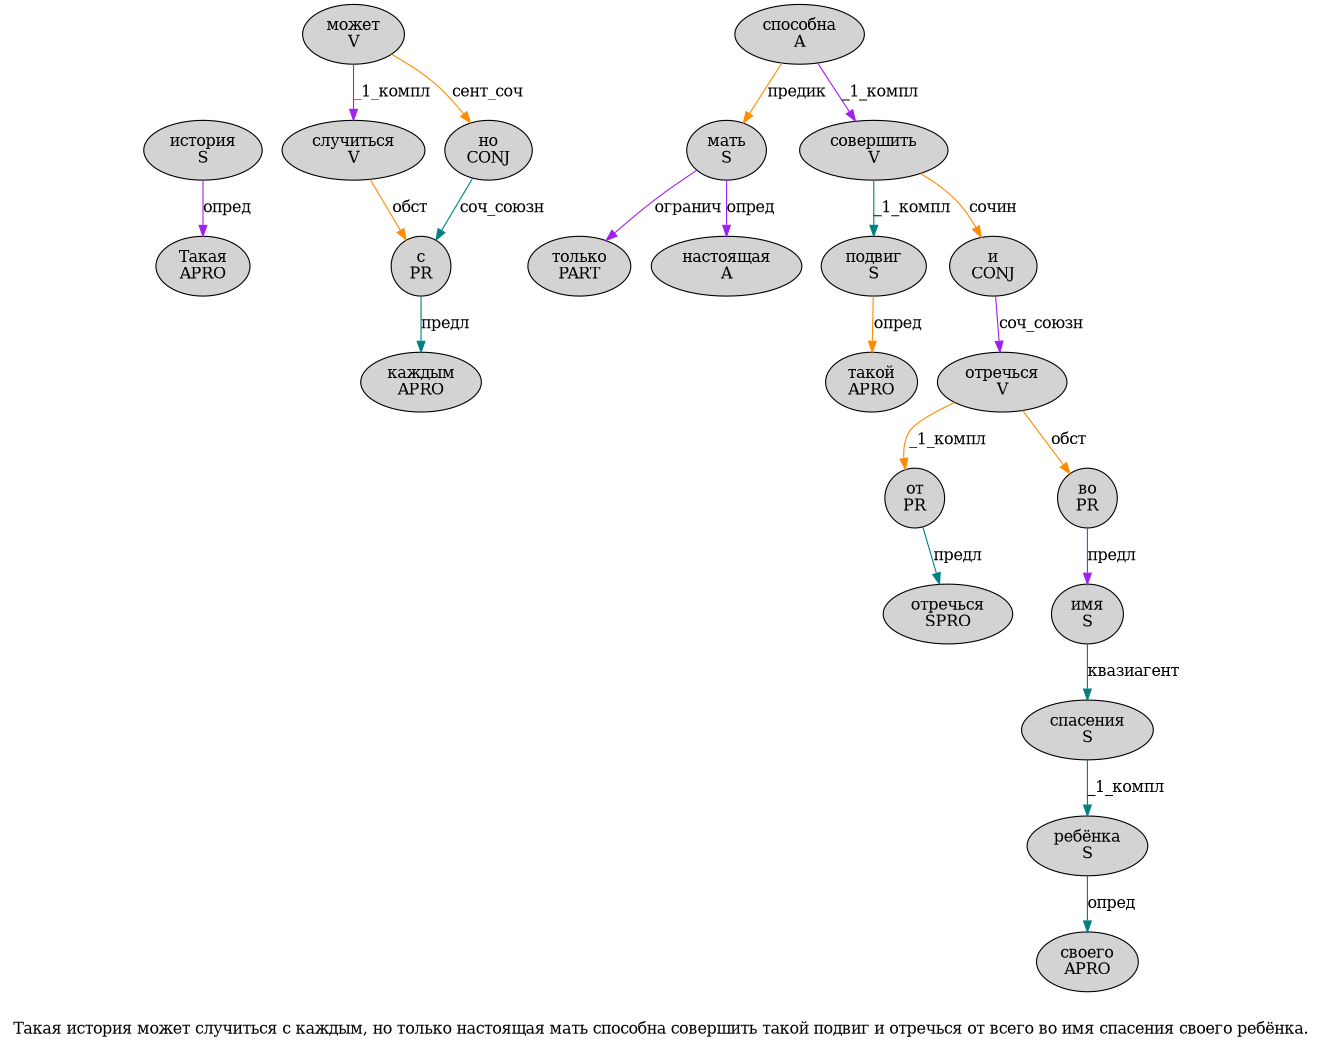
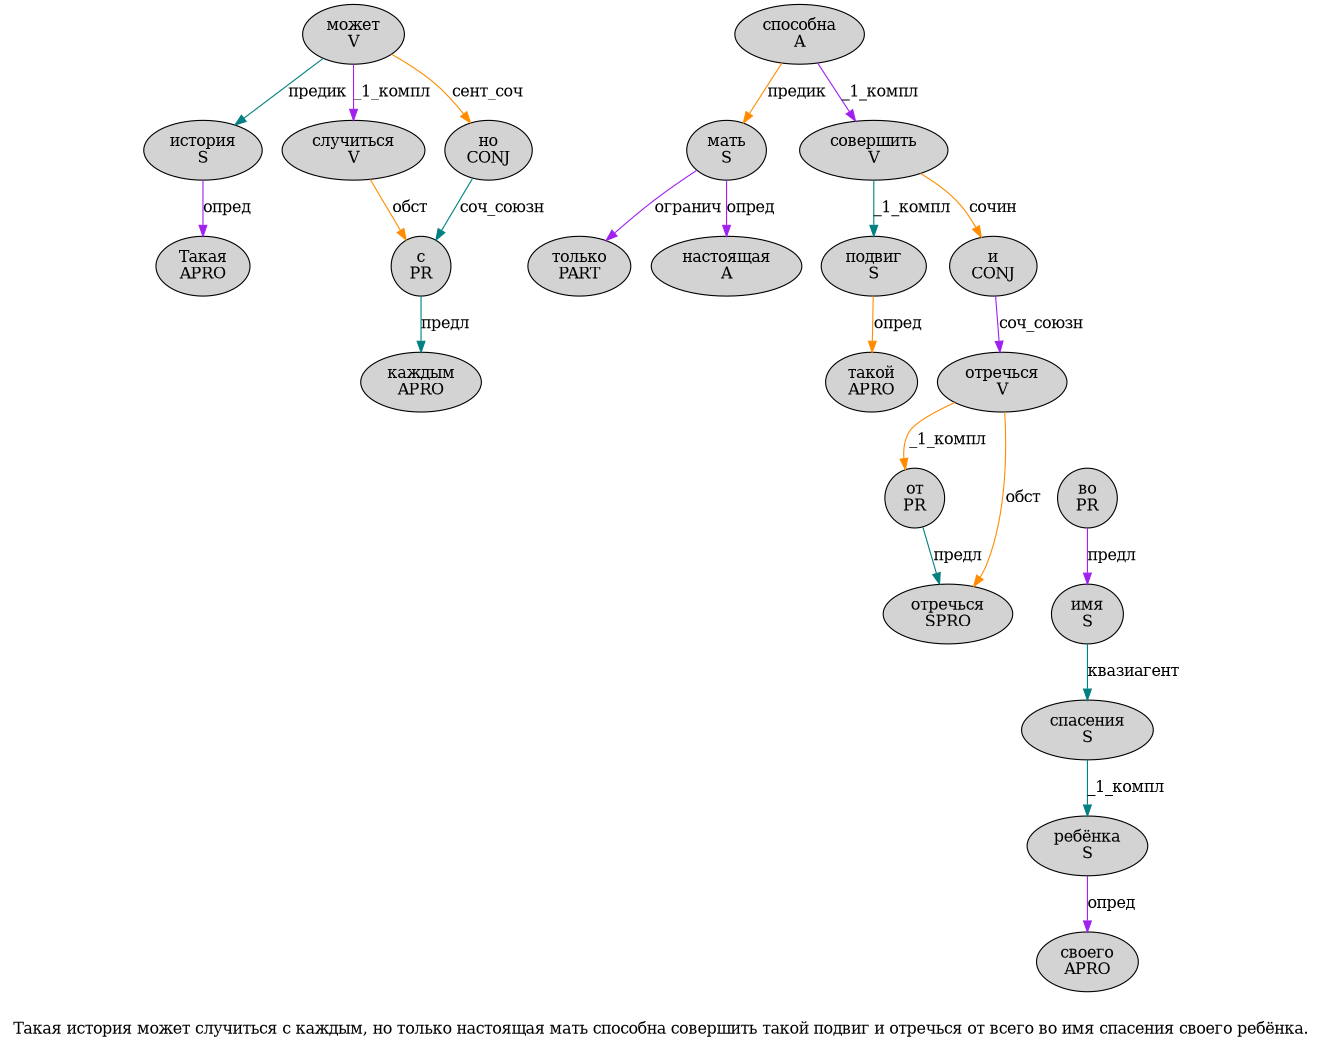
edge "может V" -> "история S": added, label "предик"
edge "отречься V" -> "во PR": now "отречься V" -> "отречься SPRO"
edge "ребёнка S" -> "своего APRO": color teal -> purple
